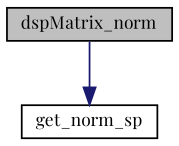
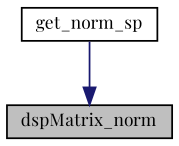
edge "dspMatrix_norm" -> "get_norm_sp": reversed
